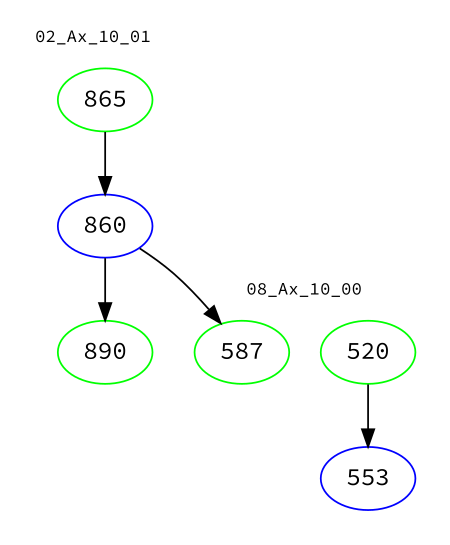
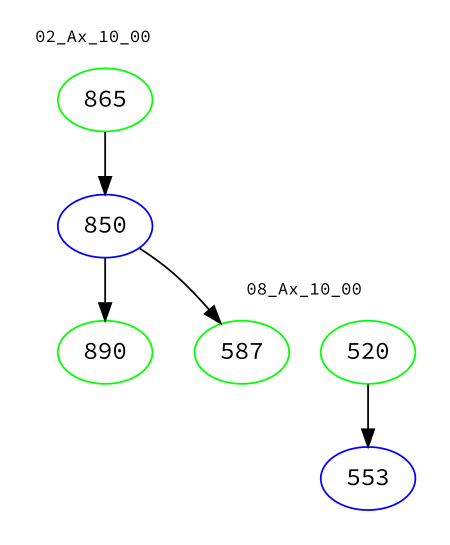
cluster "02_Ax_10_01": label "02_Ax_10_01" -> "02_Ax_10_00"
node "860": label "860" -> "850"
